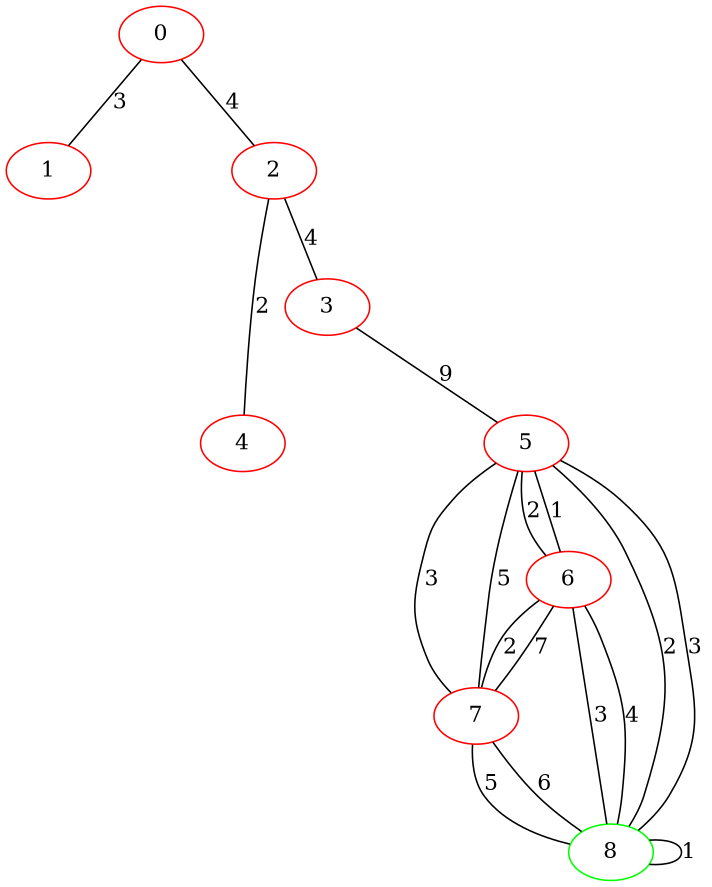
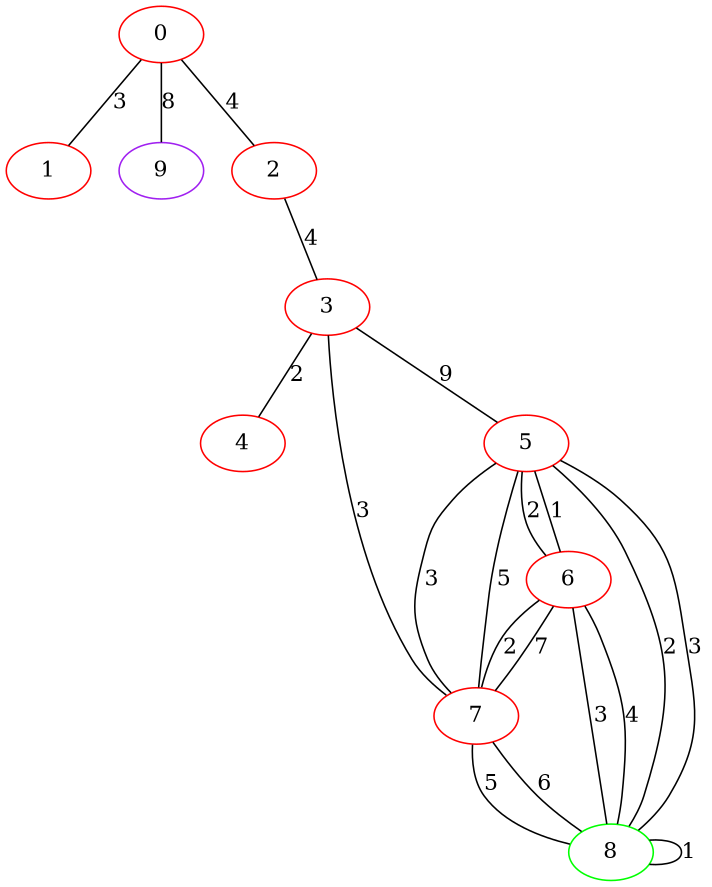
node "9": added
edge "2" -- "4": now "3" -- "4"
edge "3" -- "7": added, label "3"
